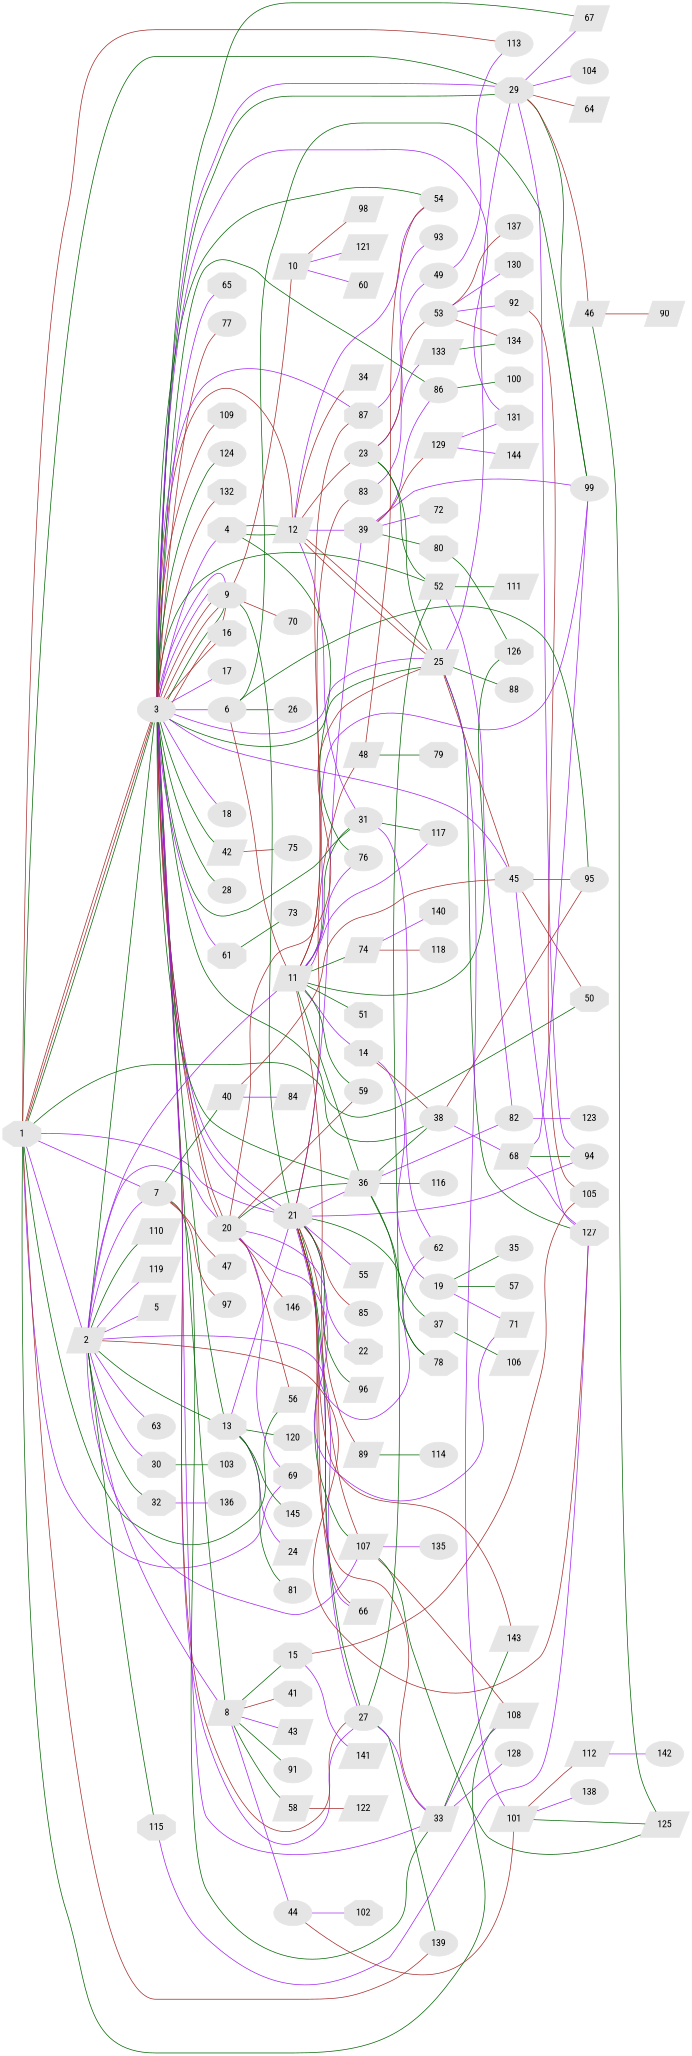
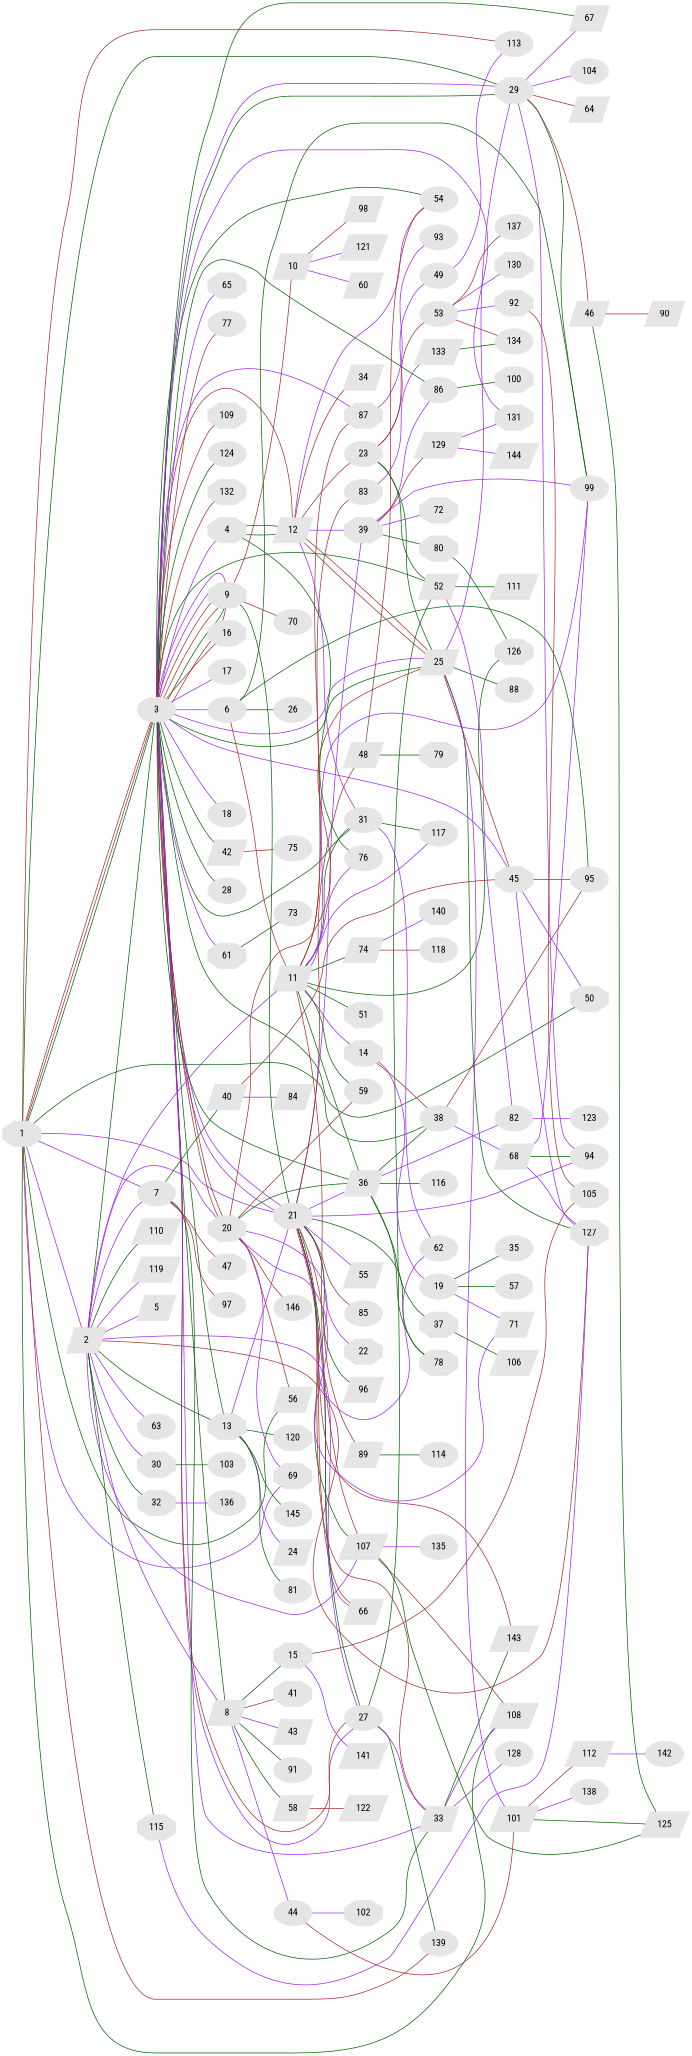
edge "45" -- "50": color brown -> purple
